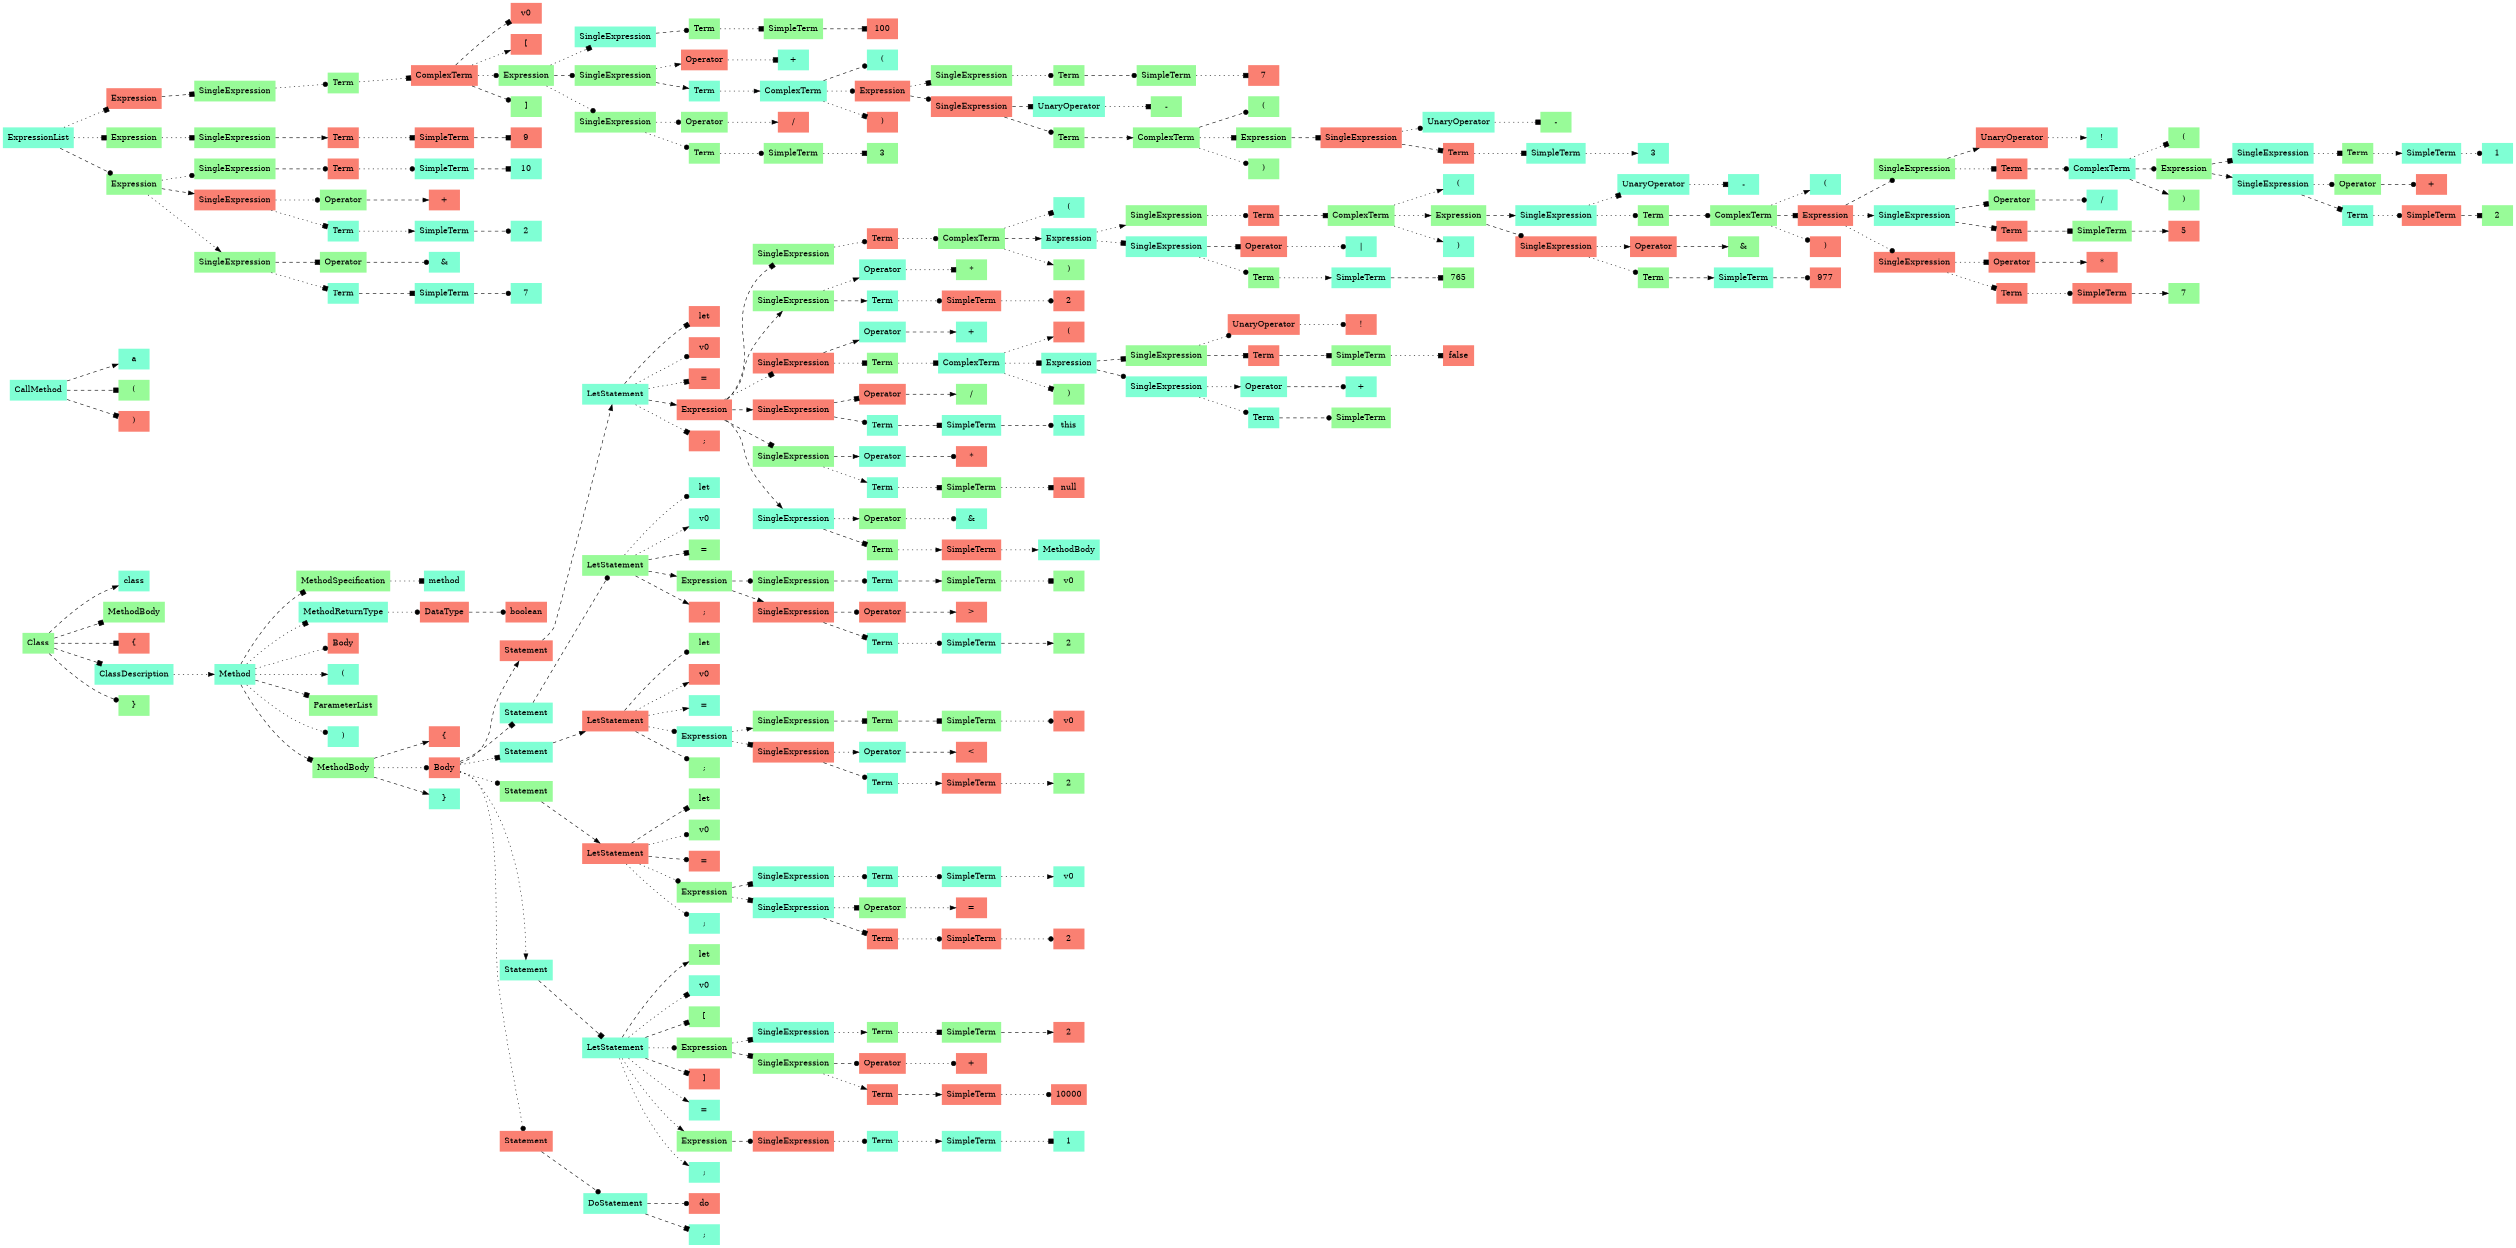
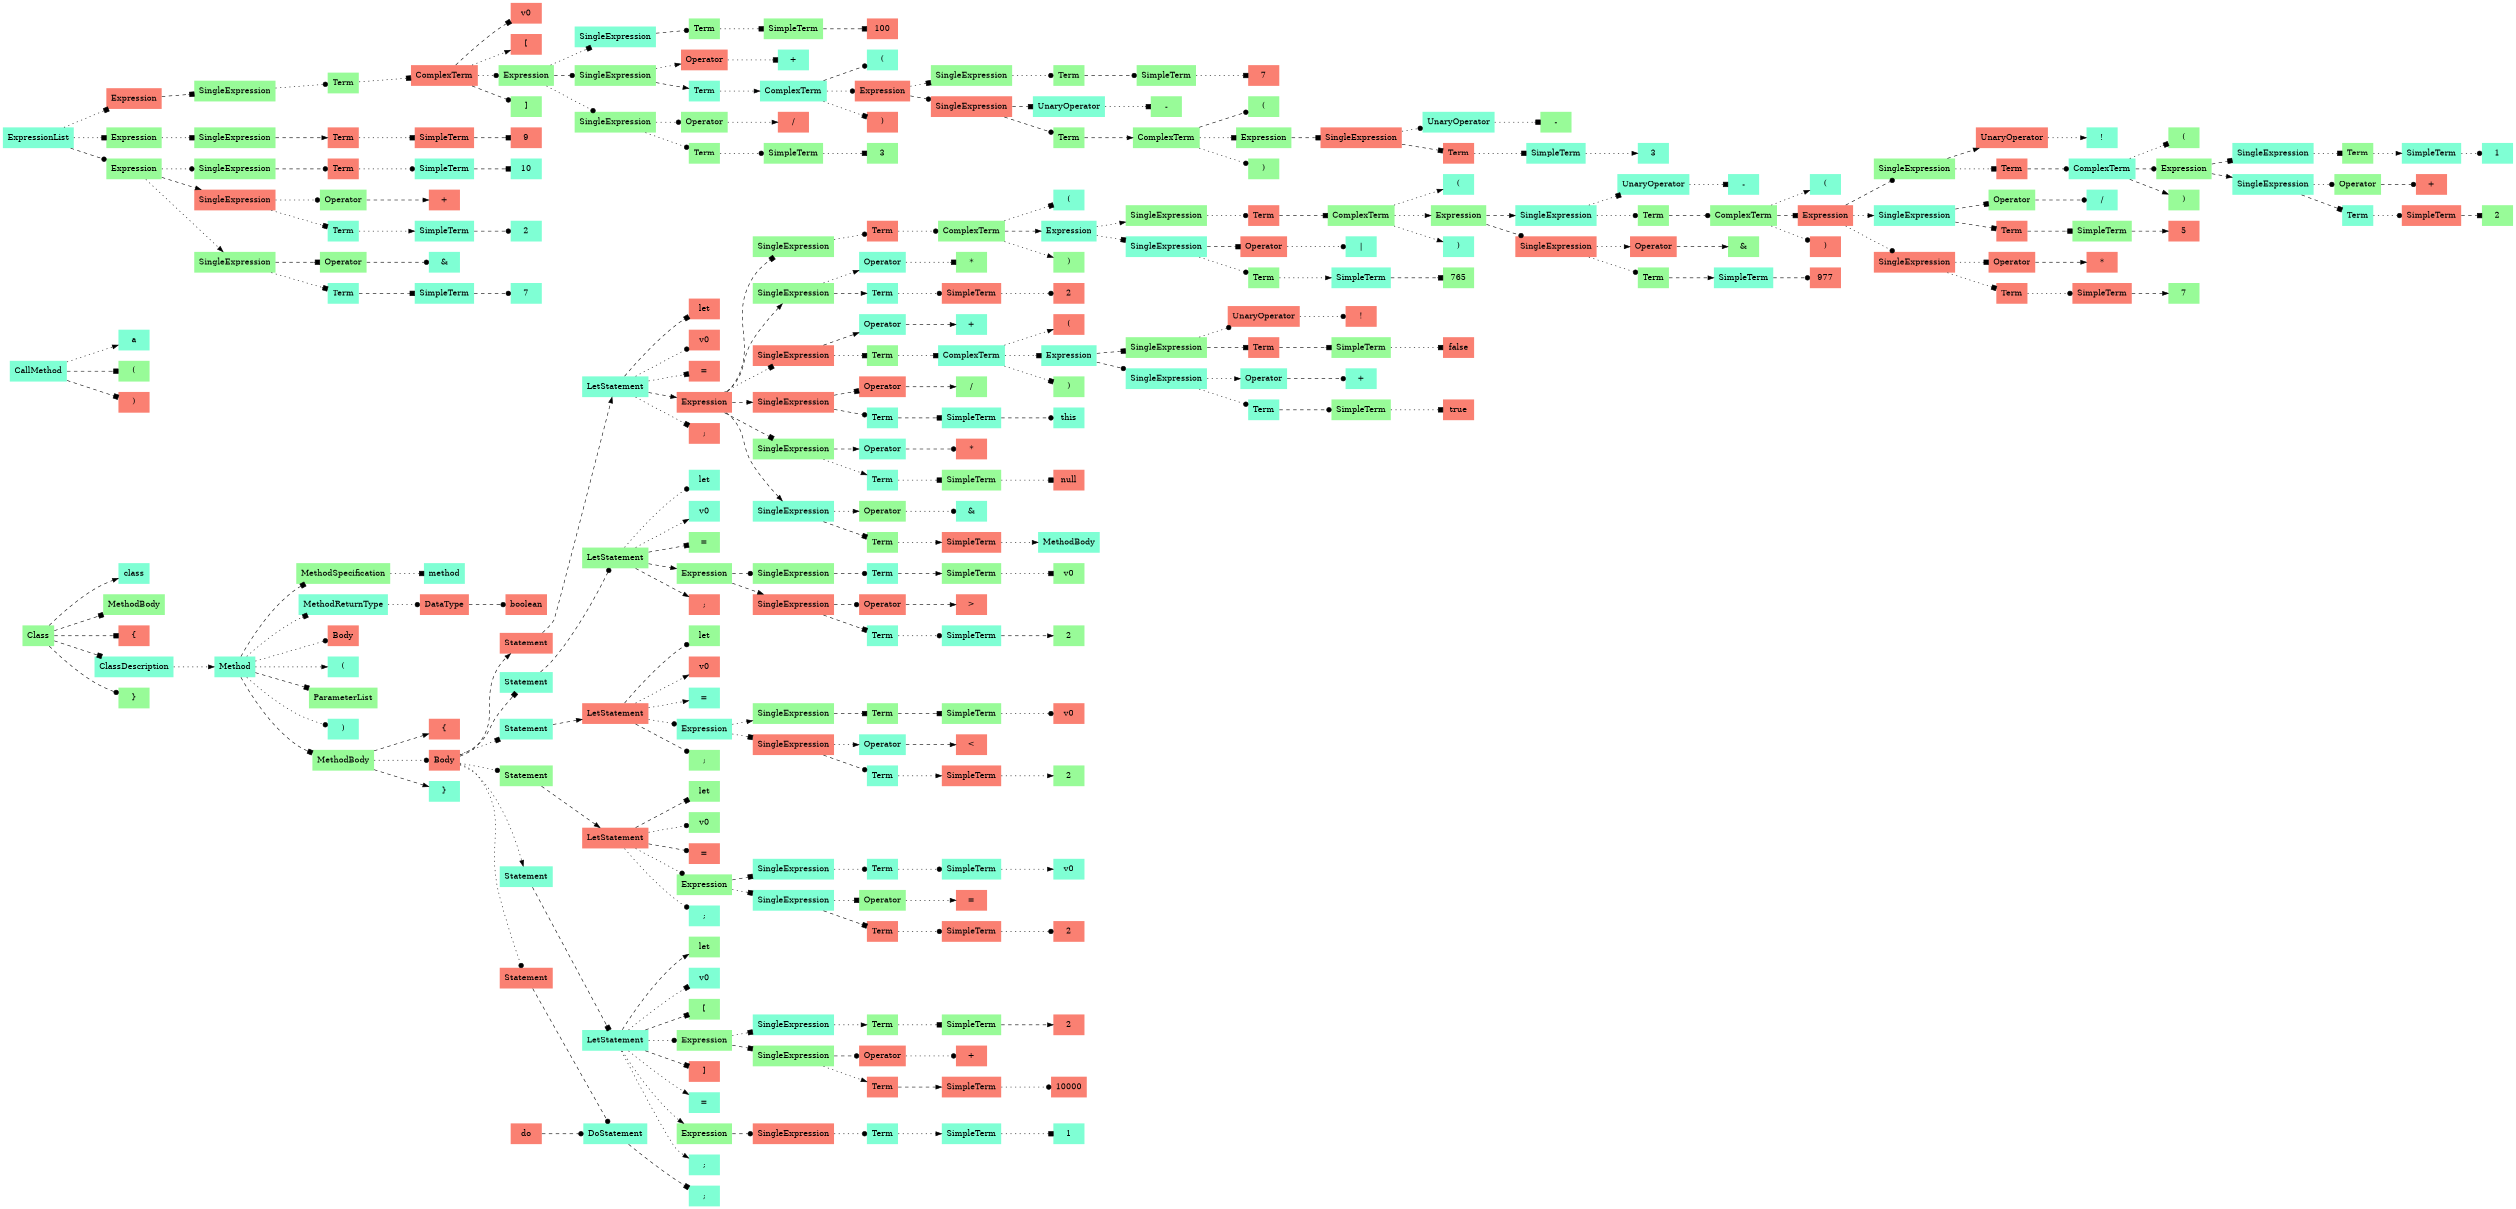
edge "CallMethod" -> "a": style dashed -> dotted
node "true": added
edge "DoStatement" -> "do": reversed
